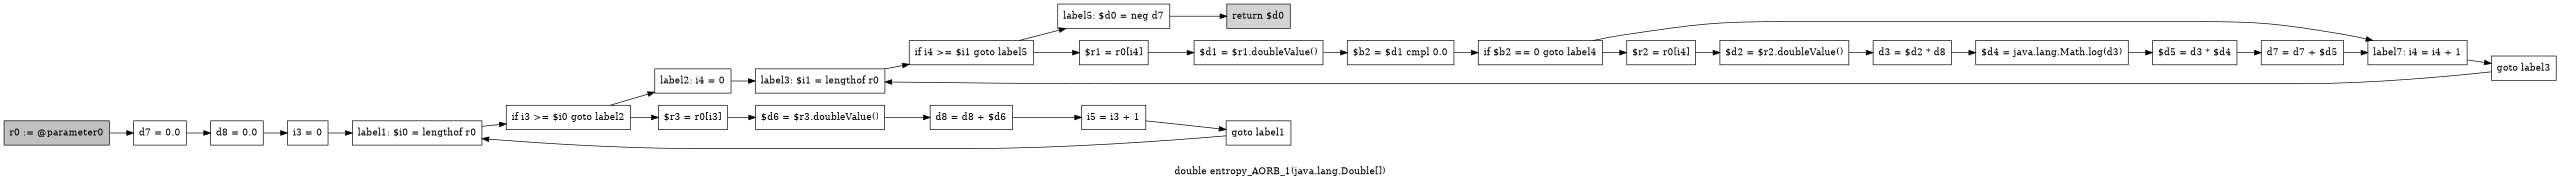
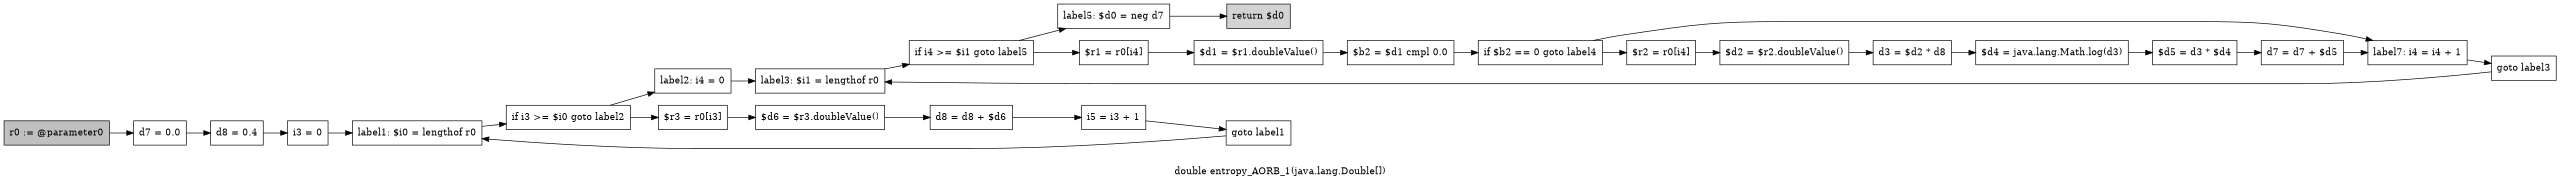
node "d8 = 0.0": label "d8 = 0.0" -> "d8 = 0.4"
